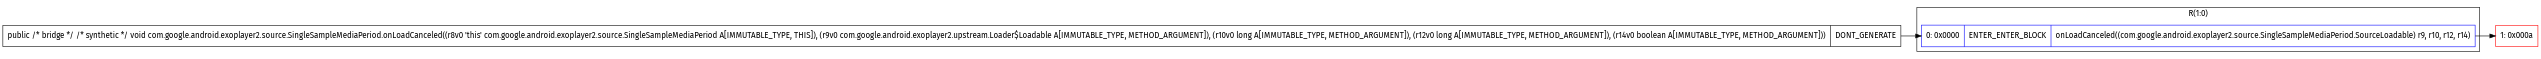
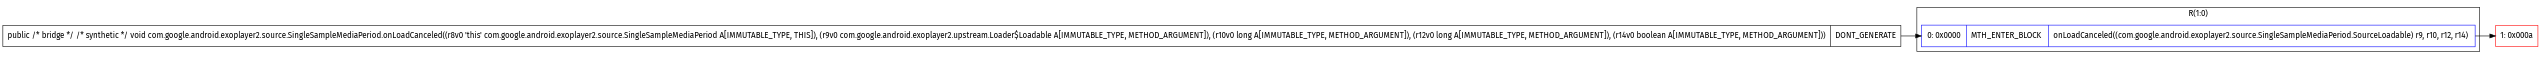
node "0: 0x0000": text "ENTER_ENTER_BLOCK" -> "MTH_ENTER_BLOCK"
